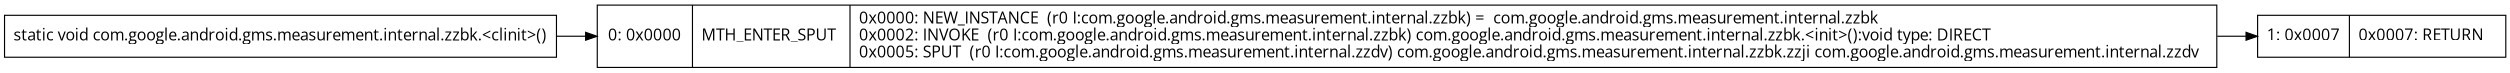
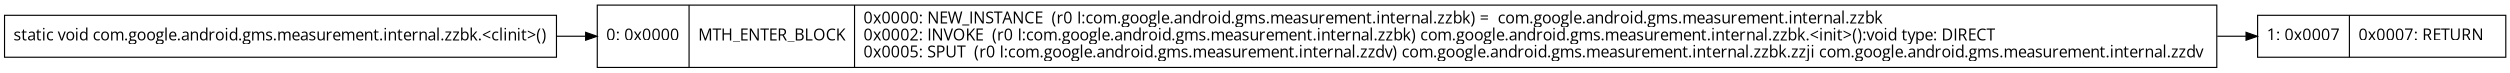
node "0: 0x0000": text "MTH_ENTER_SPUT" -> "MTH_ENTER_BLOCK"
